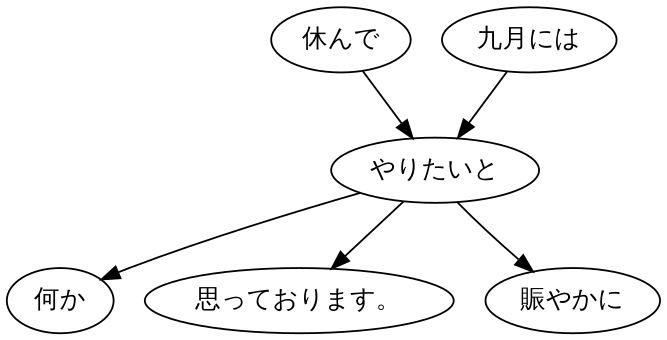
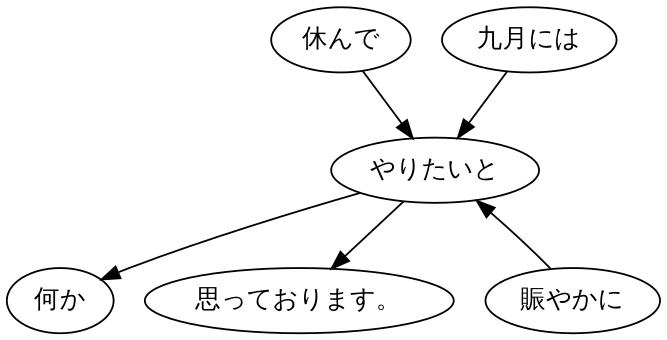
edge "やりたいと" -> "賑やかに": reversed
